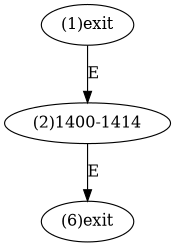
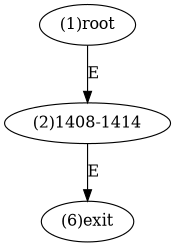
node "(1)exit": label "(1)exit" -> "(1)root"
node "(2)1400-1414": label "(2)1400-1414" -> "(2)1408-1414"
